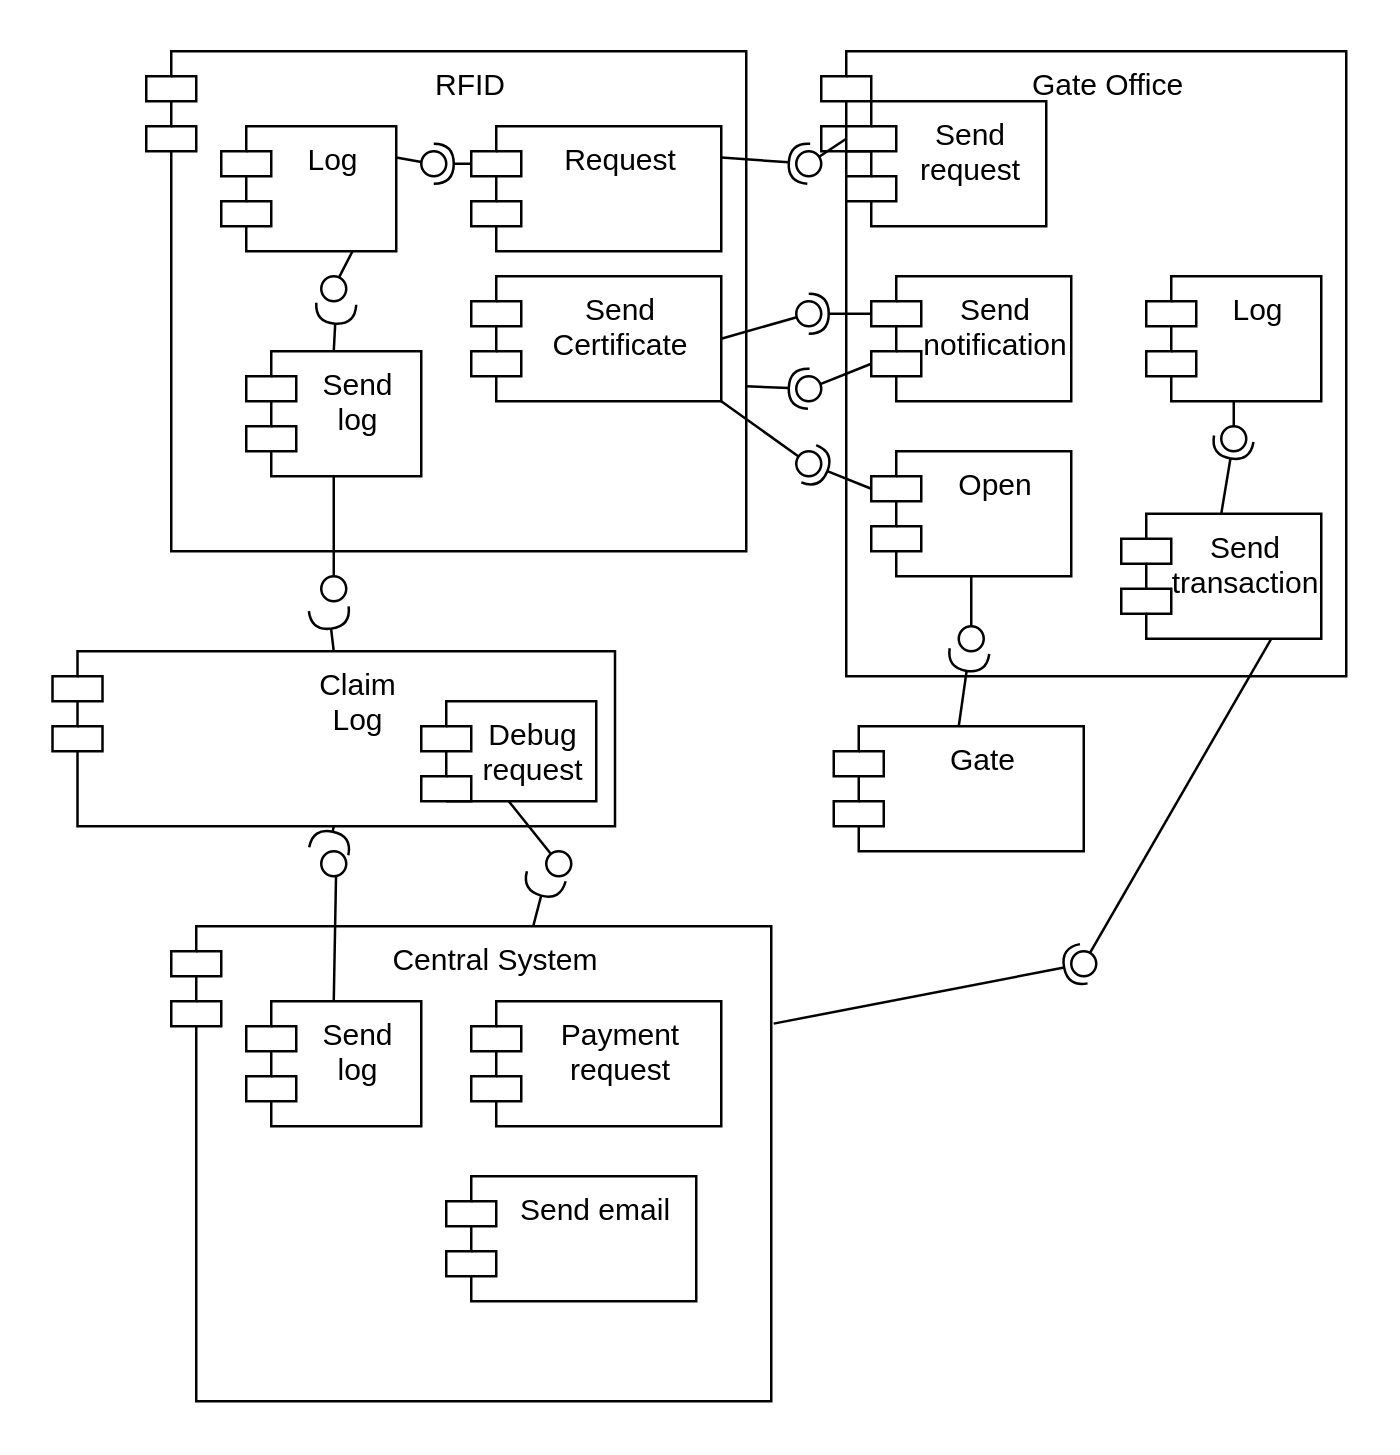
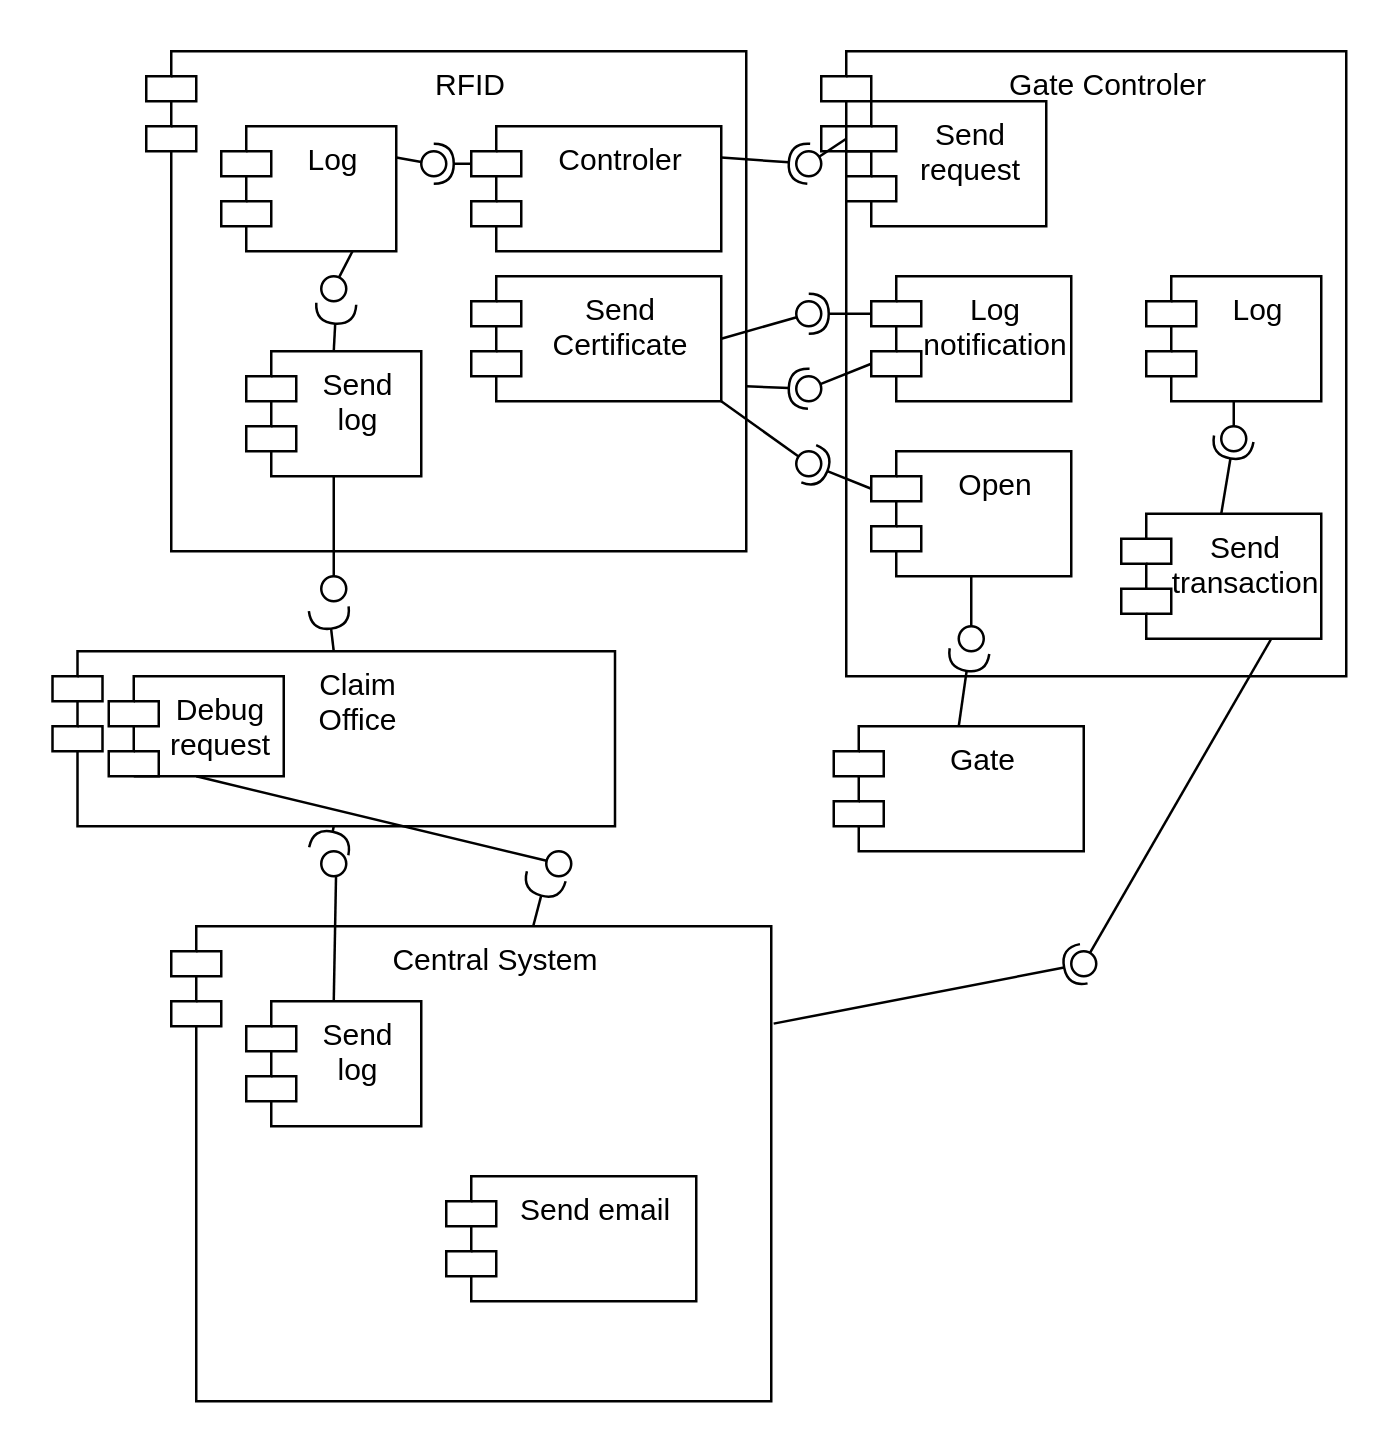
node "Gate Office": label "Gate Office" -> "Gate Controler"
node "Request": label "Request" -> "Controler"
node "Send notification": label "Send notification" -> "Log notification"
node "Claim Log": label "Claim Log" -> "Claim Office"
node "Debug request": moved (509, 751) -> (196, 726)
node "Payment request": removed
